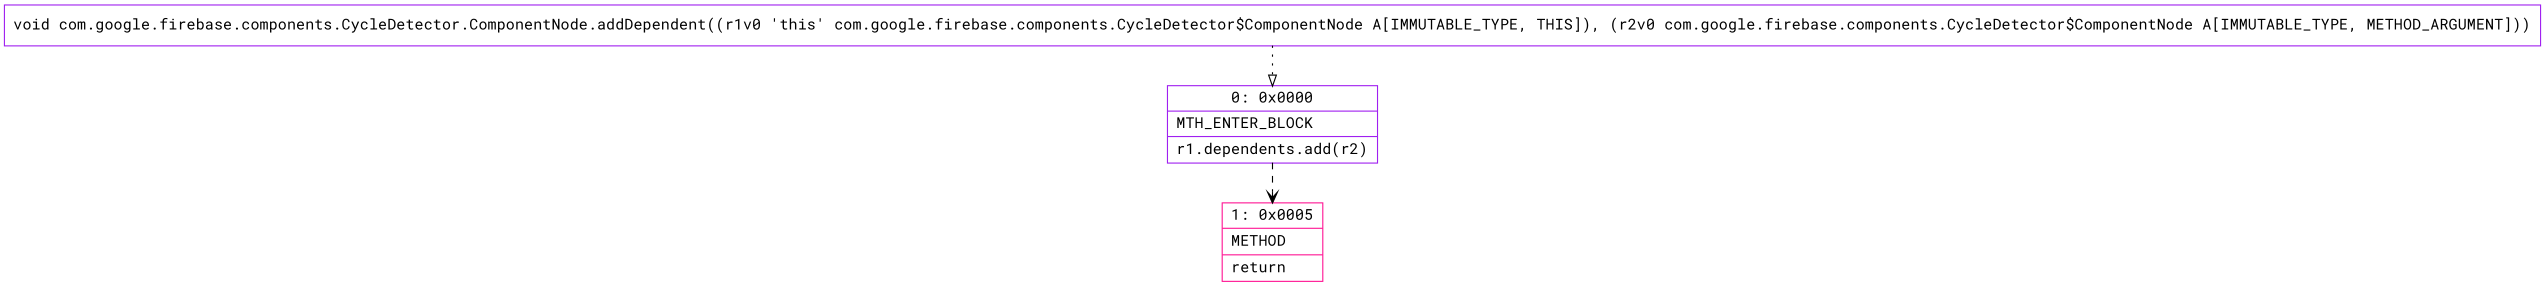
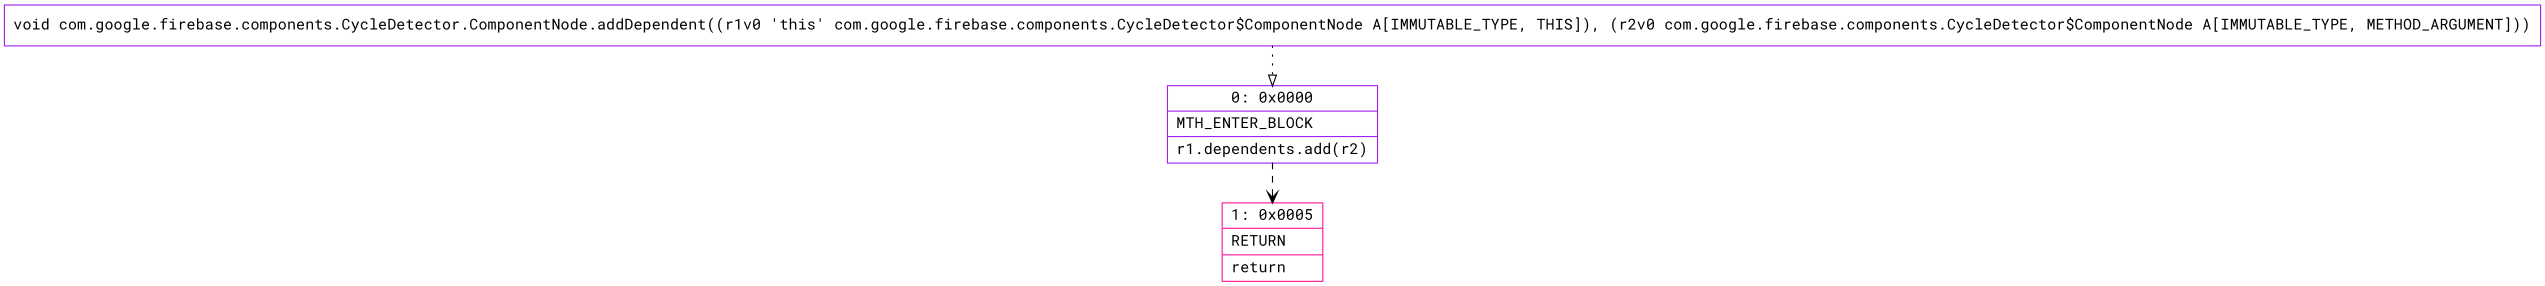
node "1: 0x0005": text "METHOD" -> "RETURN"
